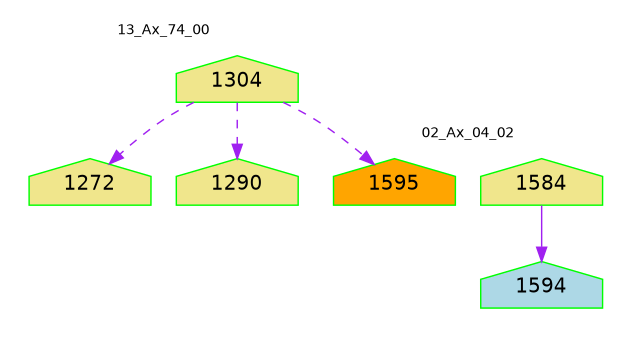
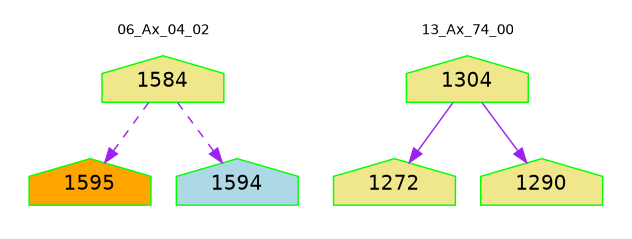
edge "1304" -> "1290": style dashed -> solid
edge "1304" -> "1272": style dashed -> solid
edge "1304" -> "1595": now "1584" -> "1595"
cluster "02_Ax_04_02": label "02_Ax_04_02" -> "06_Ax_04_02"
edge "1584" -> "1594": style solid -> dashed
